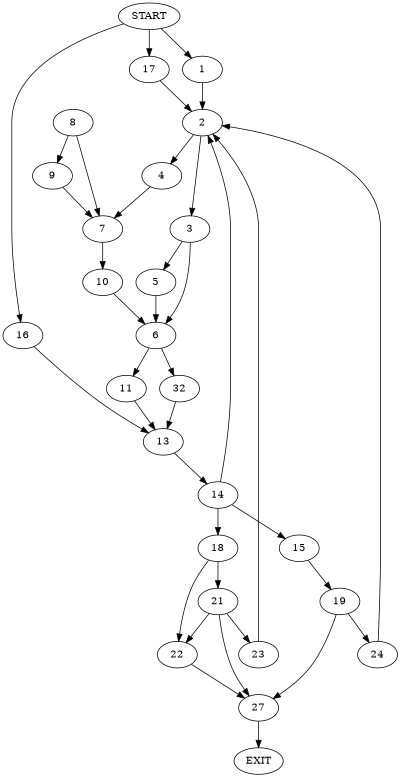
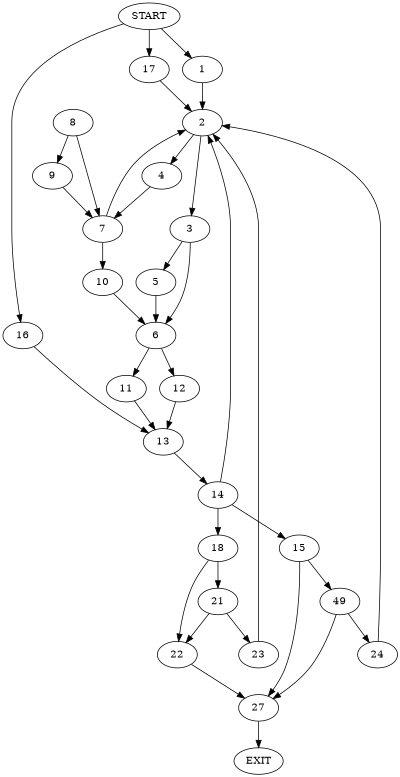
edge "7" -> "2": added
node "32": label "32" -> "12"
node "19": label "19" -> "49"
edge "21" -> "27": now "15" -> "27"
